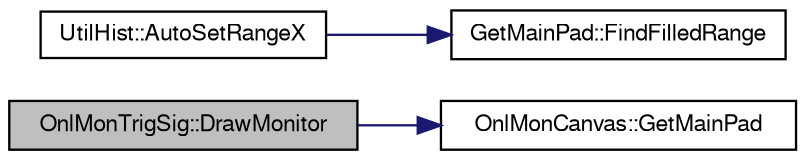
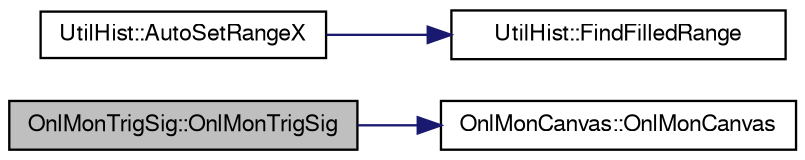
node "GetMainPad::FindFilledRange": label "GetMainPad::FindFilledRange" -> "UtilHist::FindFilledRange"
node "OnlMonTrigSig::DrawMonitor": label "OnlMonTrigSig::DrawMonitor" -> "OnlMonTrigSig::OnlMonTrigSig"
node "OnlMonCanvas::GetMainPad": label "OnlMonCanvas::GetMainPad" -> "OnlMonCanvas::OnlMonCanvas"
